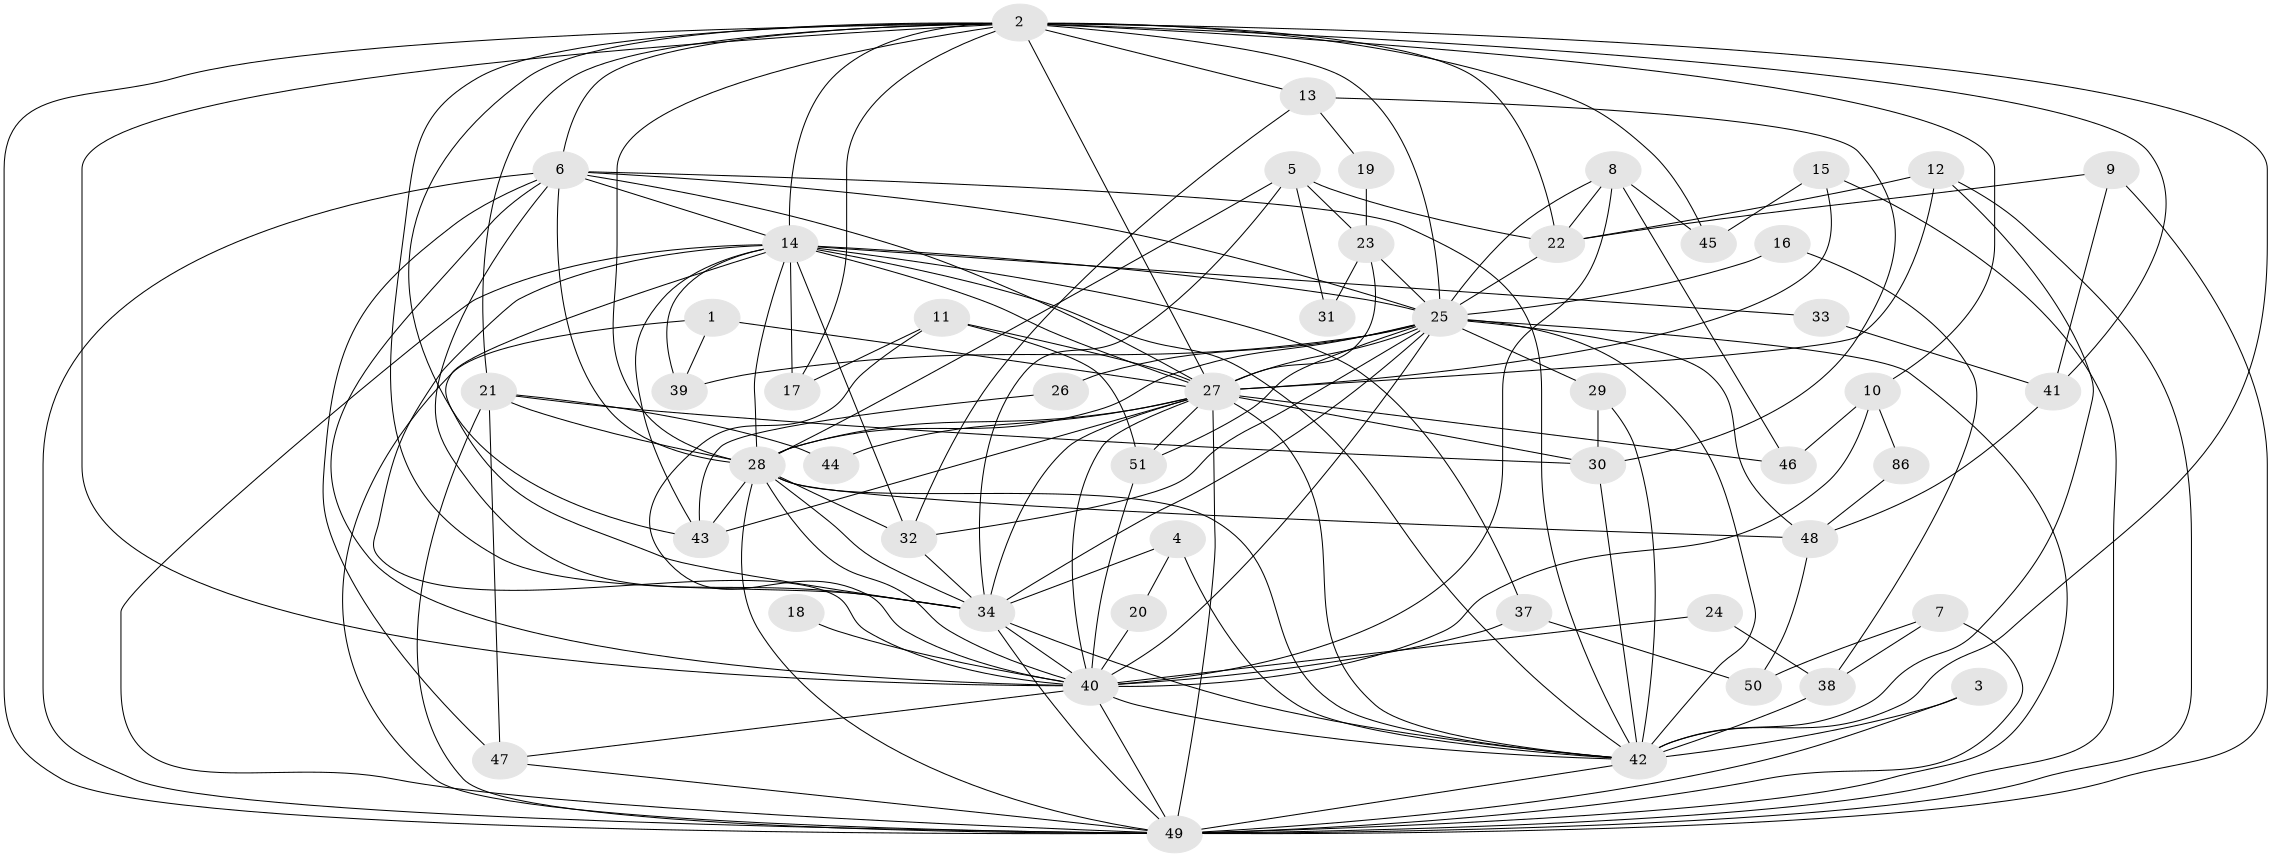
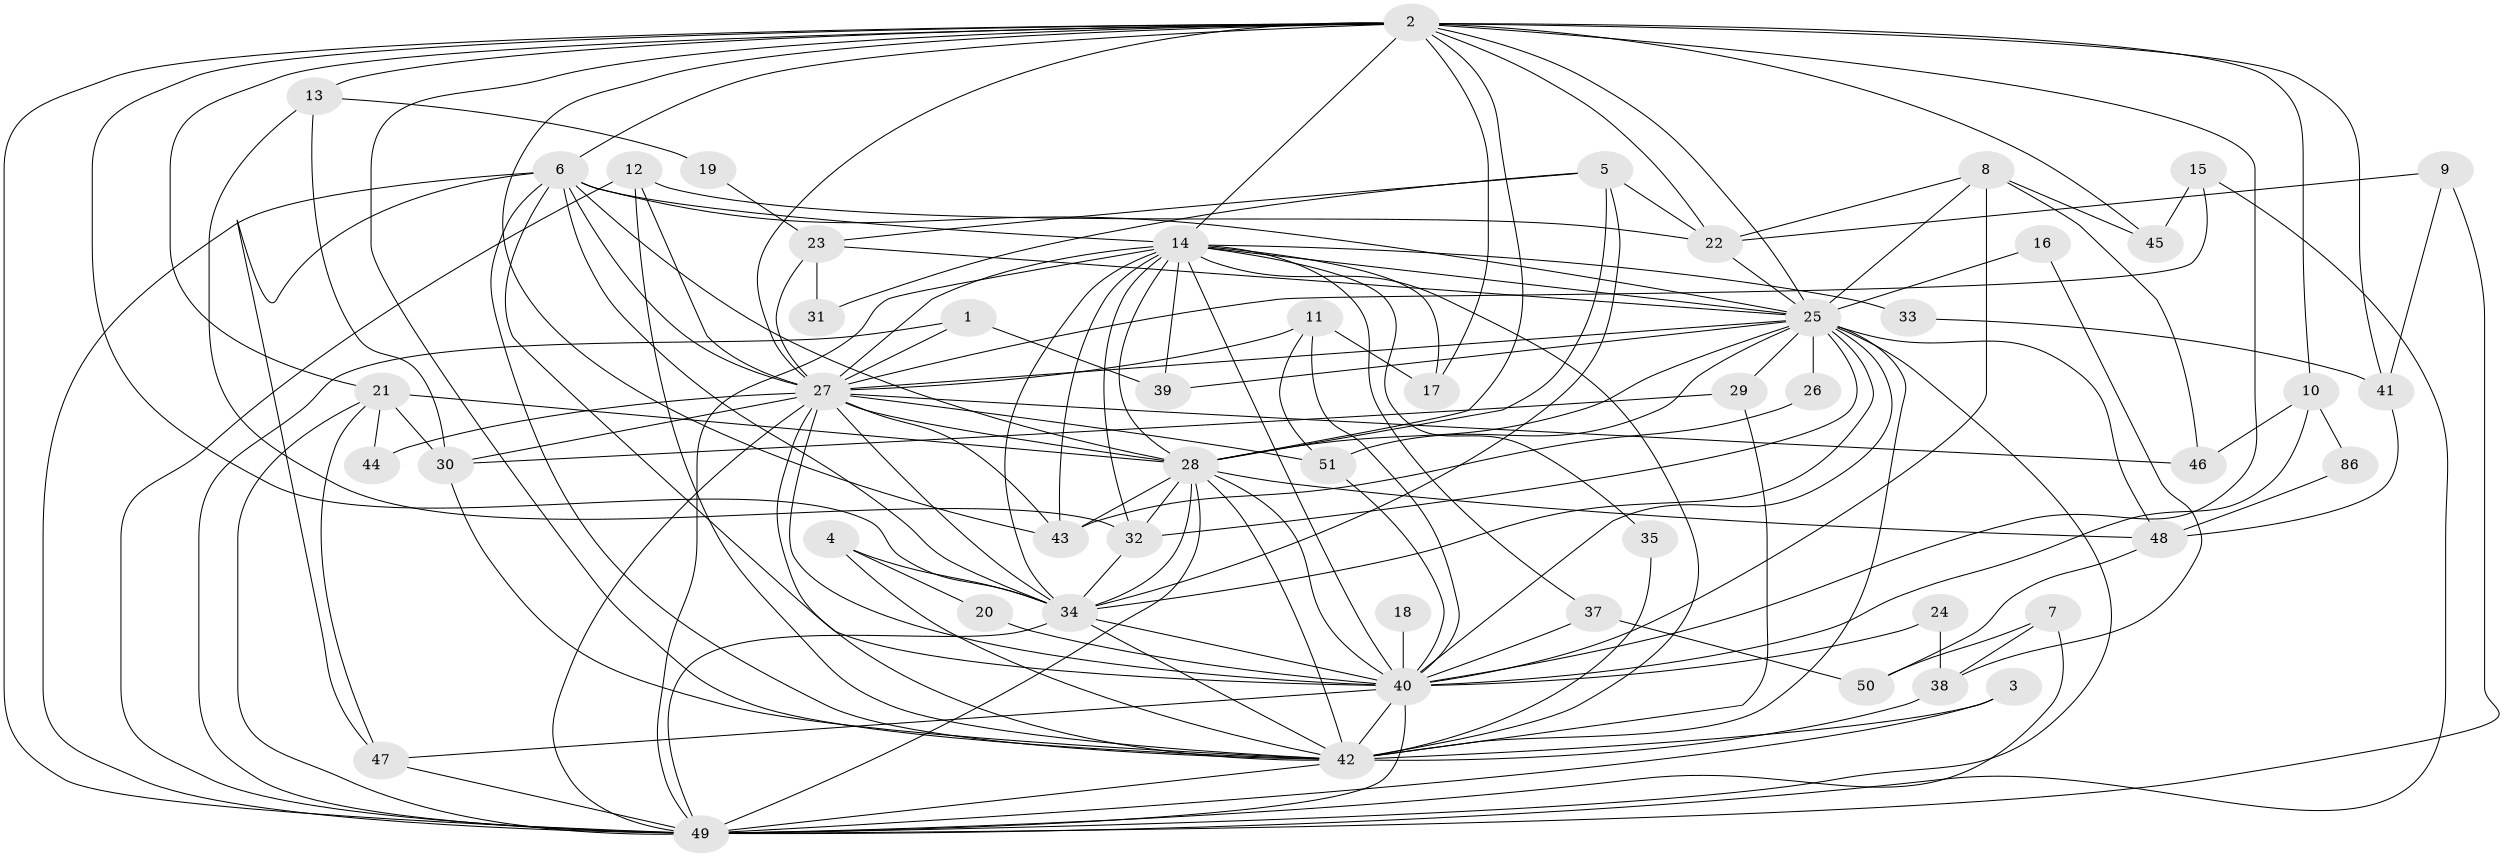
node "35": added
